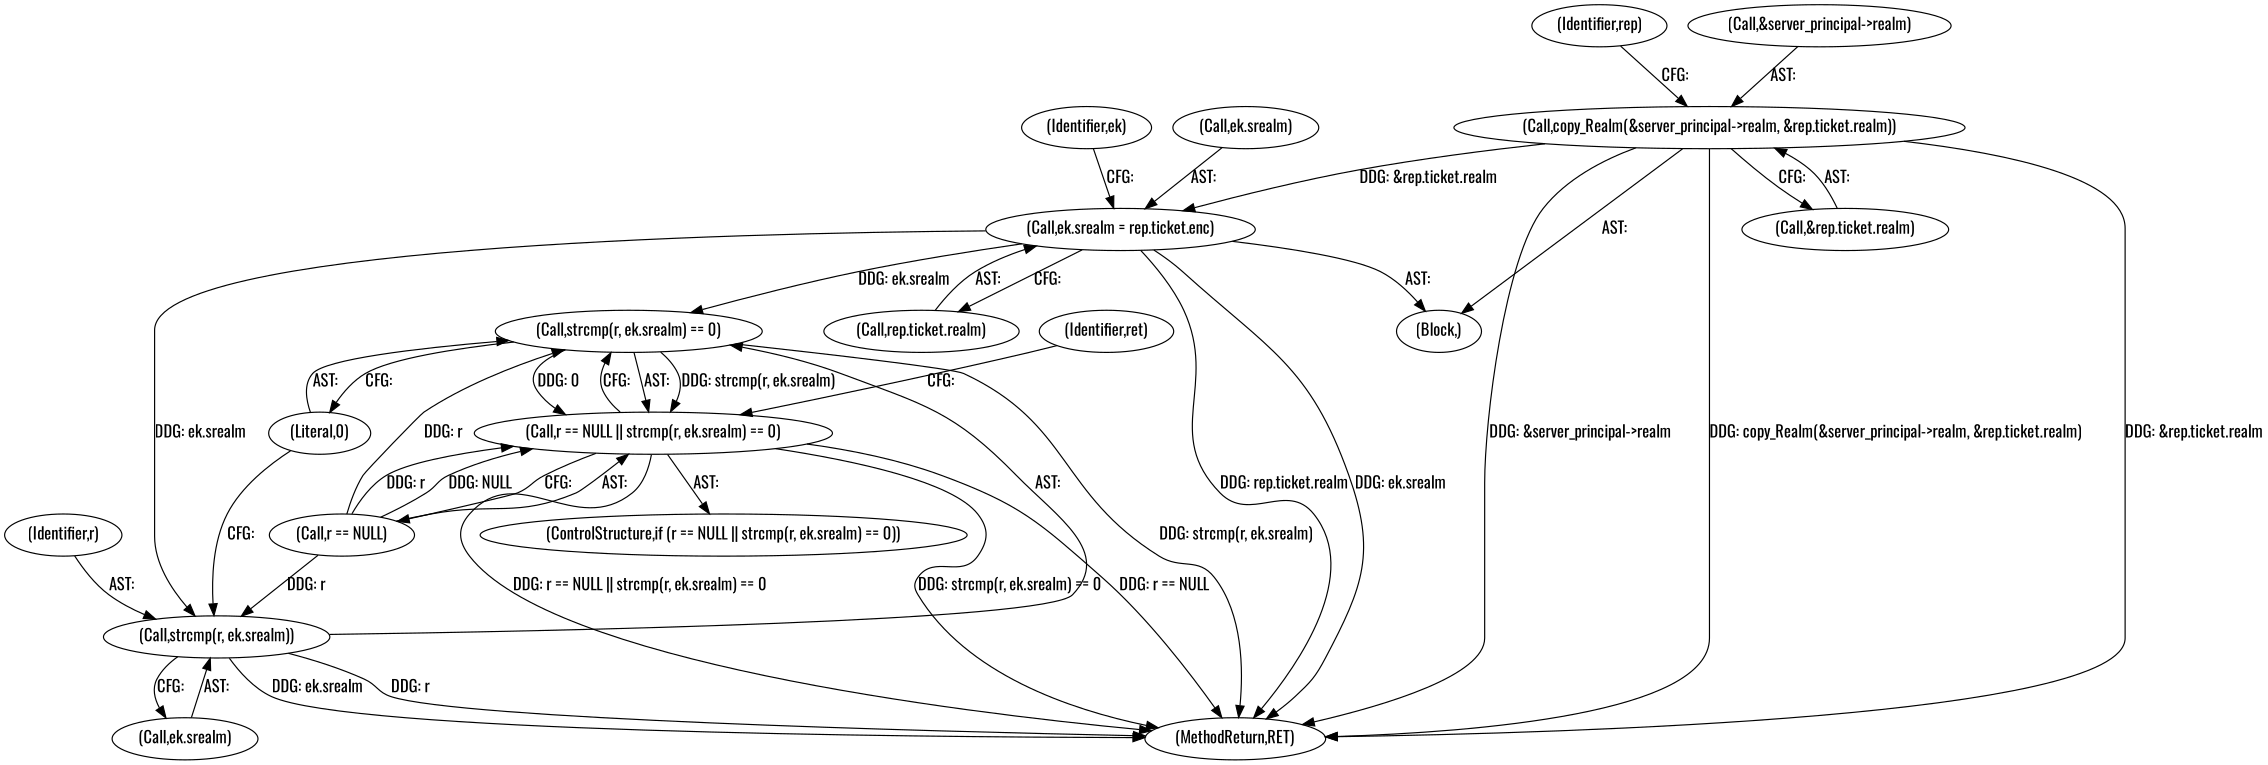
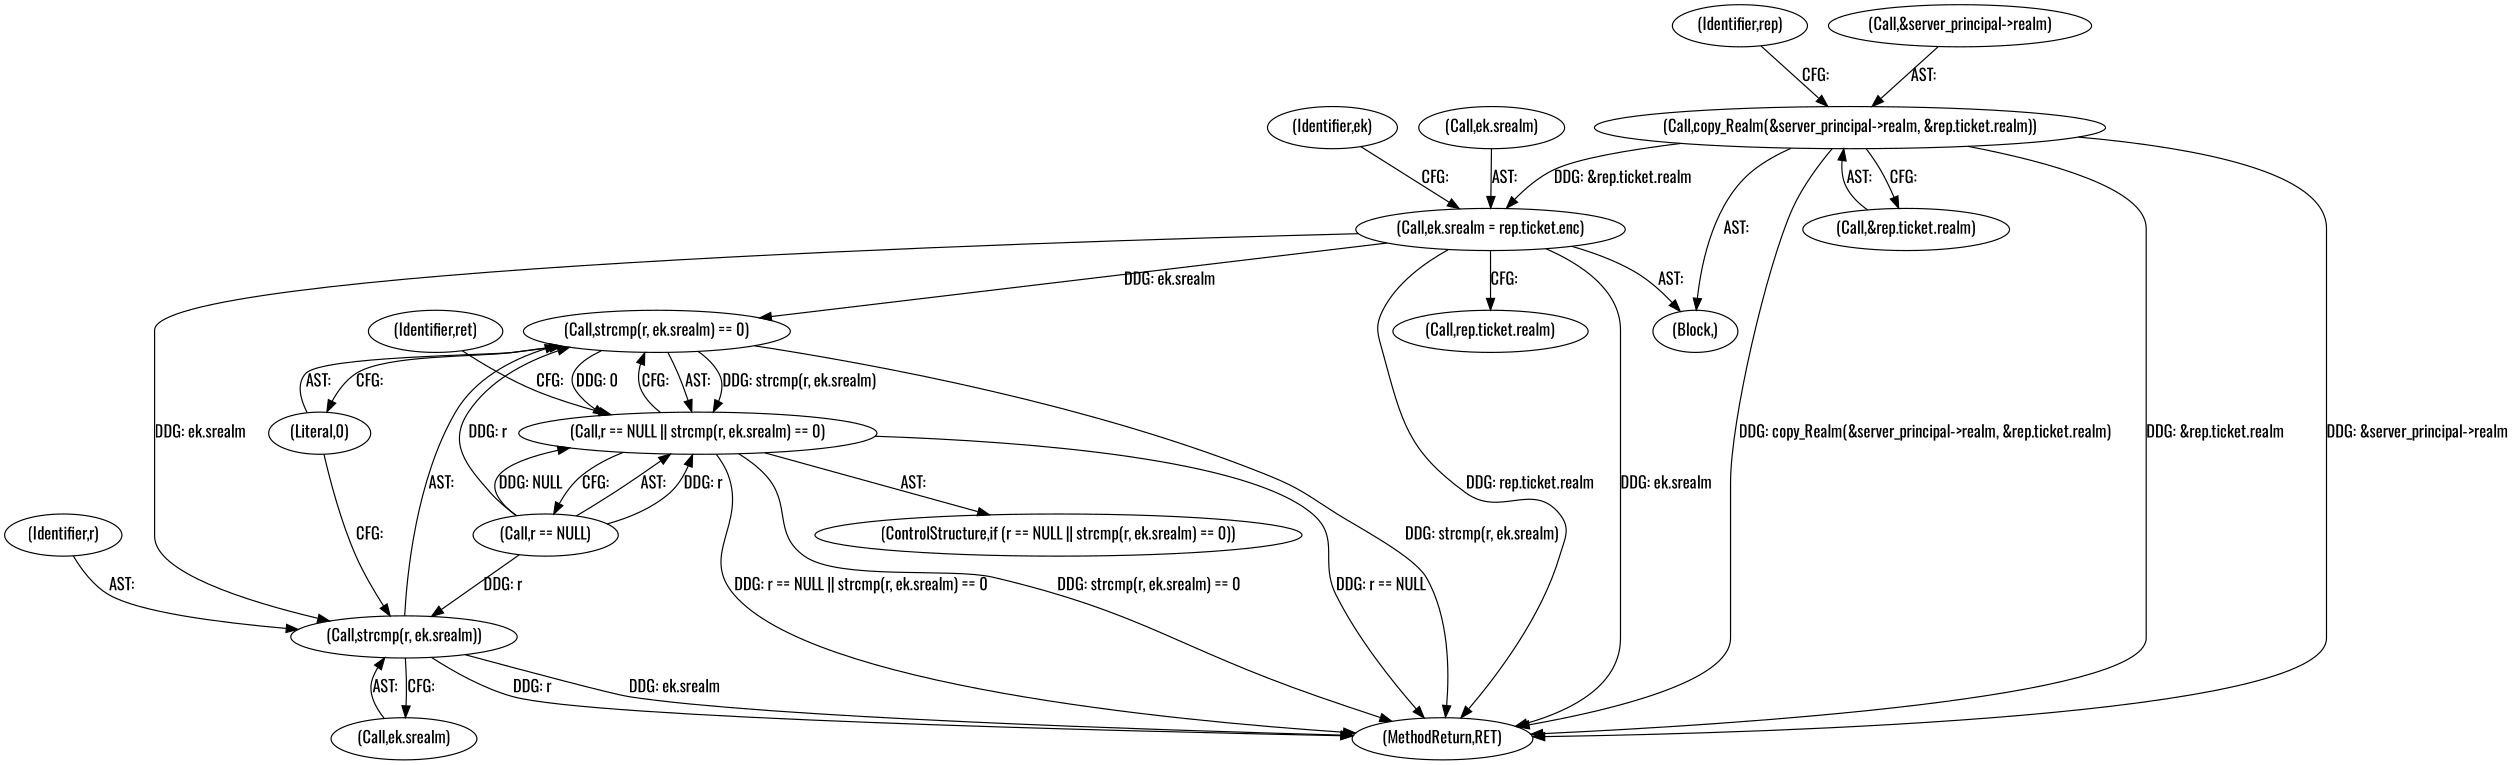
edge "(Call,rep.ticket.realm)" -> "(Call,ek.srealm = rep.ticket.enc)": removed, label "AST:"
